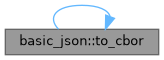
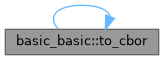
node "basic_json::to_cbor": label "basic_json::to_cbor" -> "basic_basic::to_cbor"
